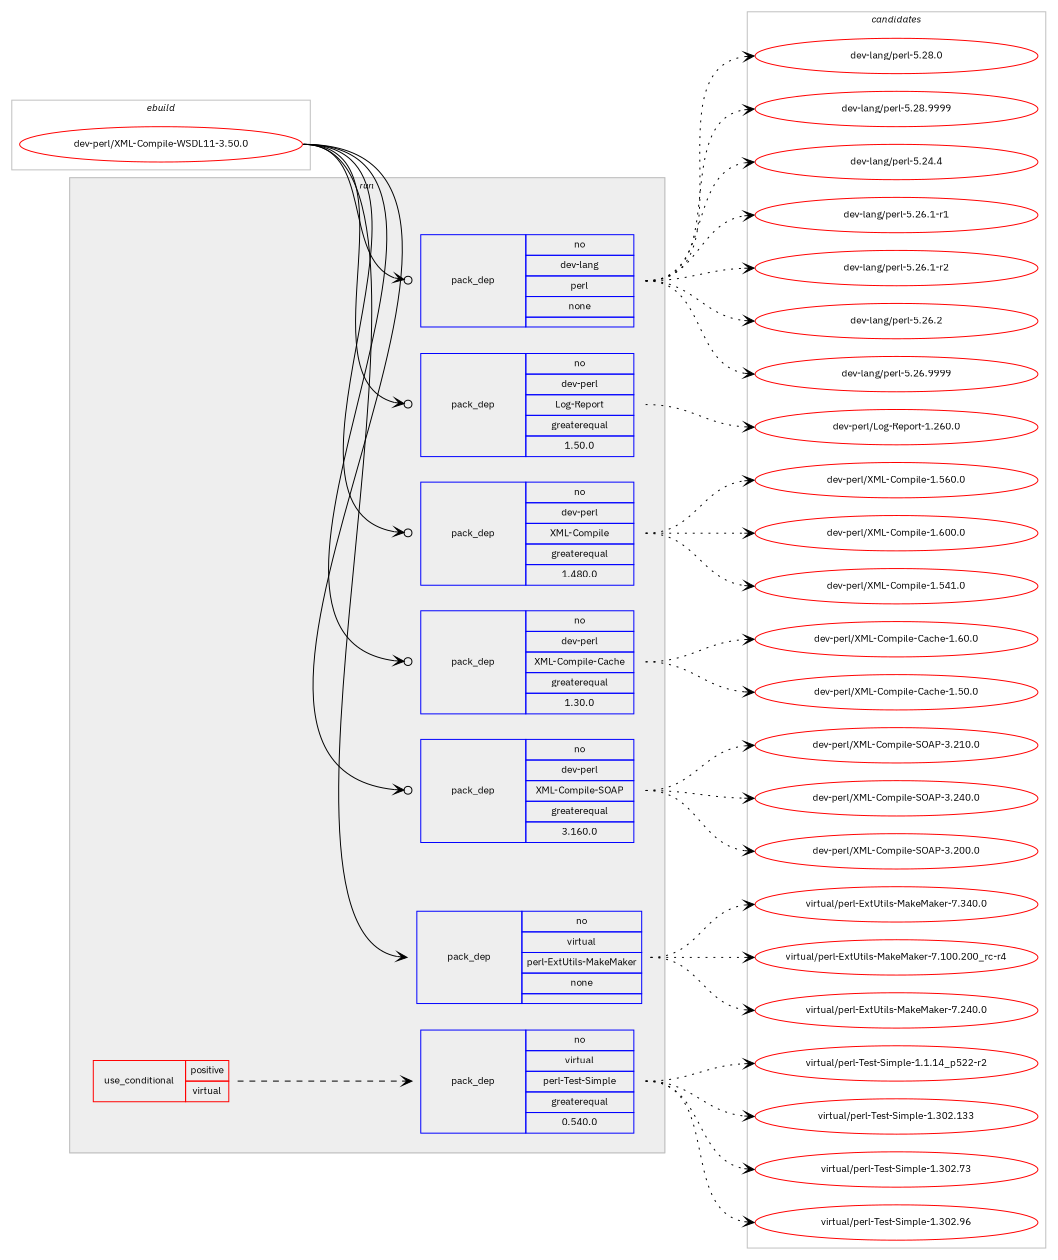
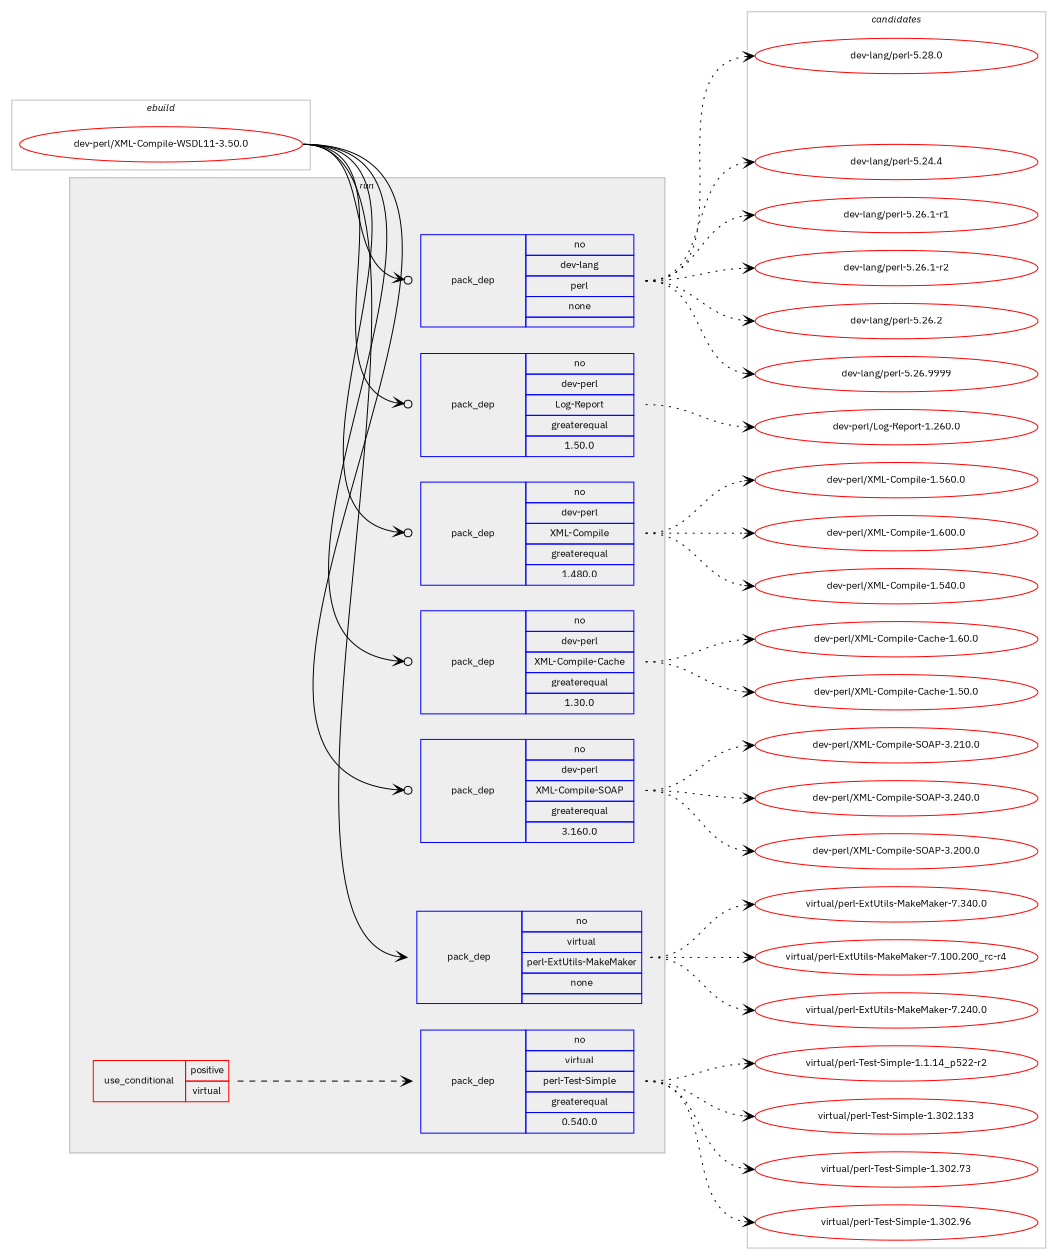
node "dev-lang/perl-5.28.9999": removed
node "dev-perl/XML-Compile-1.541.0": label "dev-perl/XML-Compile-1.541.0" -> "dev-perl/XML-Compile-1.540.0"
